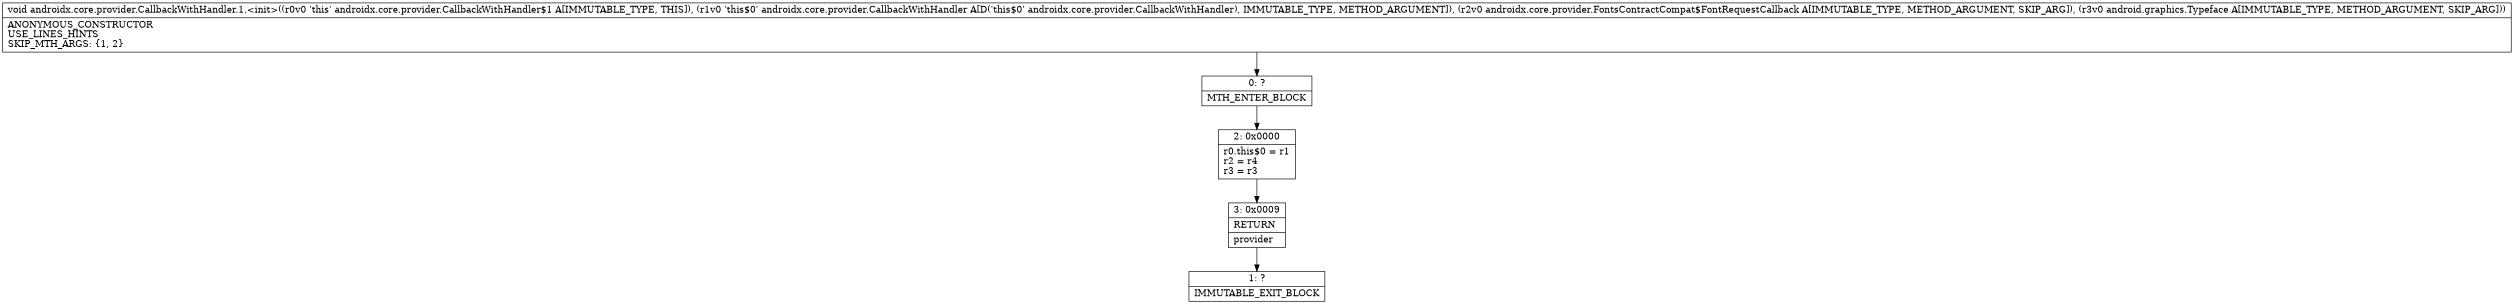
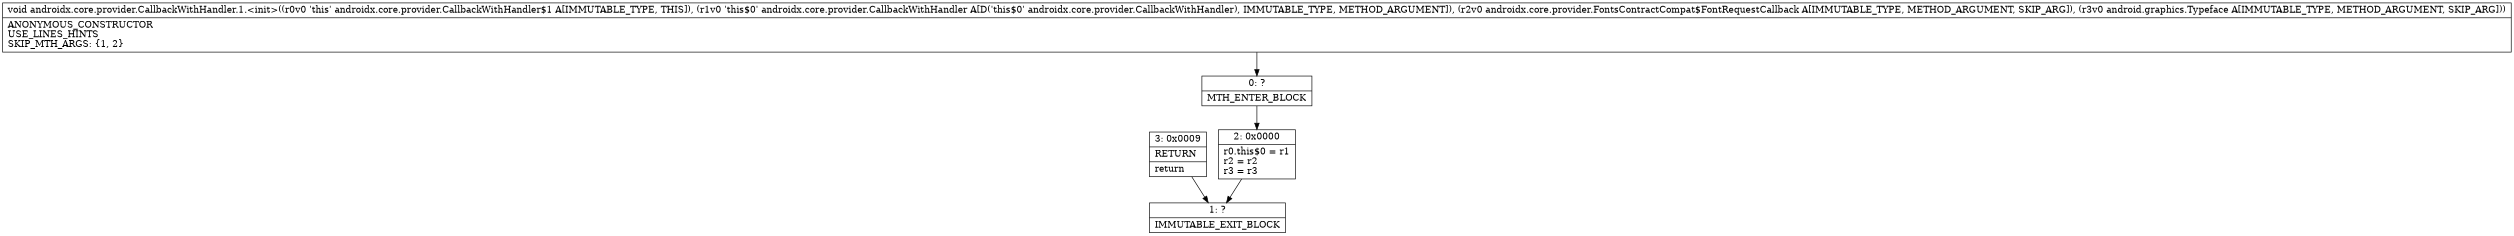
node "2: 0x0000": text "r2 = r4" -> "r2 = r2"
edge "2: 0x0000" -> "3: 0x0009": now "2: 0x0000" -> "1: ?"
node "3: 0x0009": text "provider" -> "return"
